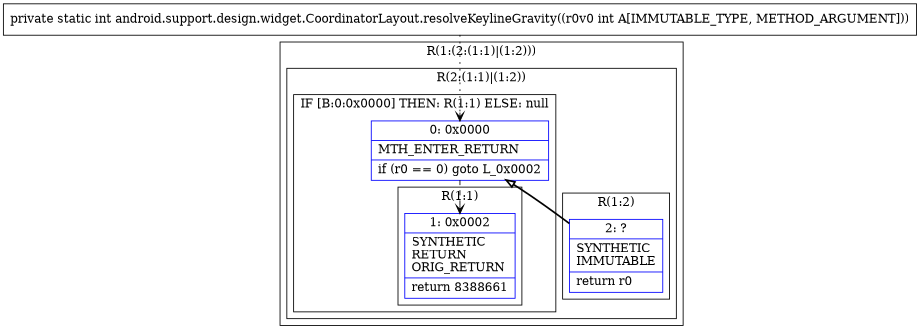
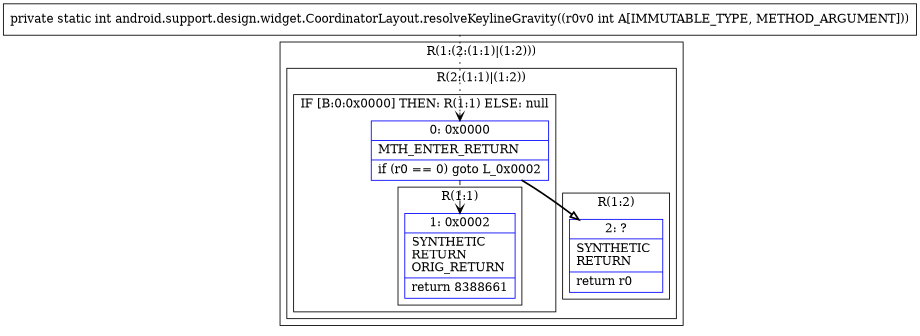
edge "2: ?" -> "0: 0x0000": reversed
node "2: ?": text "IMMUTABLE" -> "RETURN"
